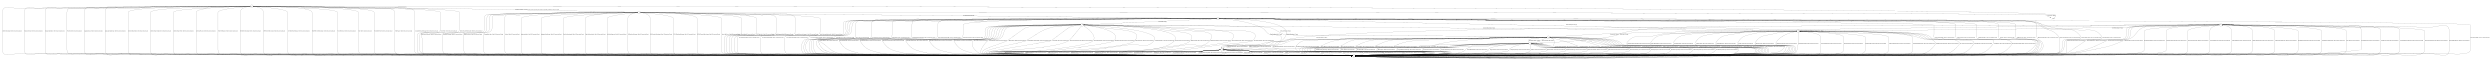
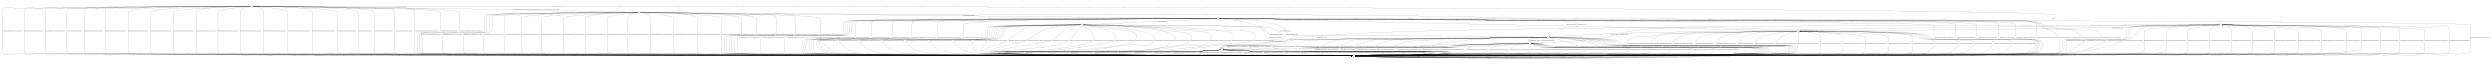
edge "s1" -> "__start3": now "s1" -> "s6"
edge "s8" -> "s9": now "s8" -> "s5"
